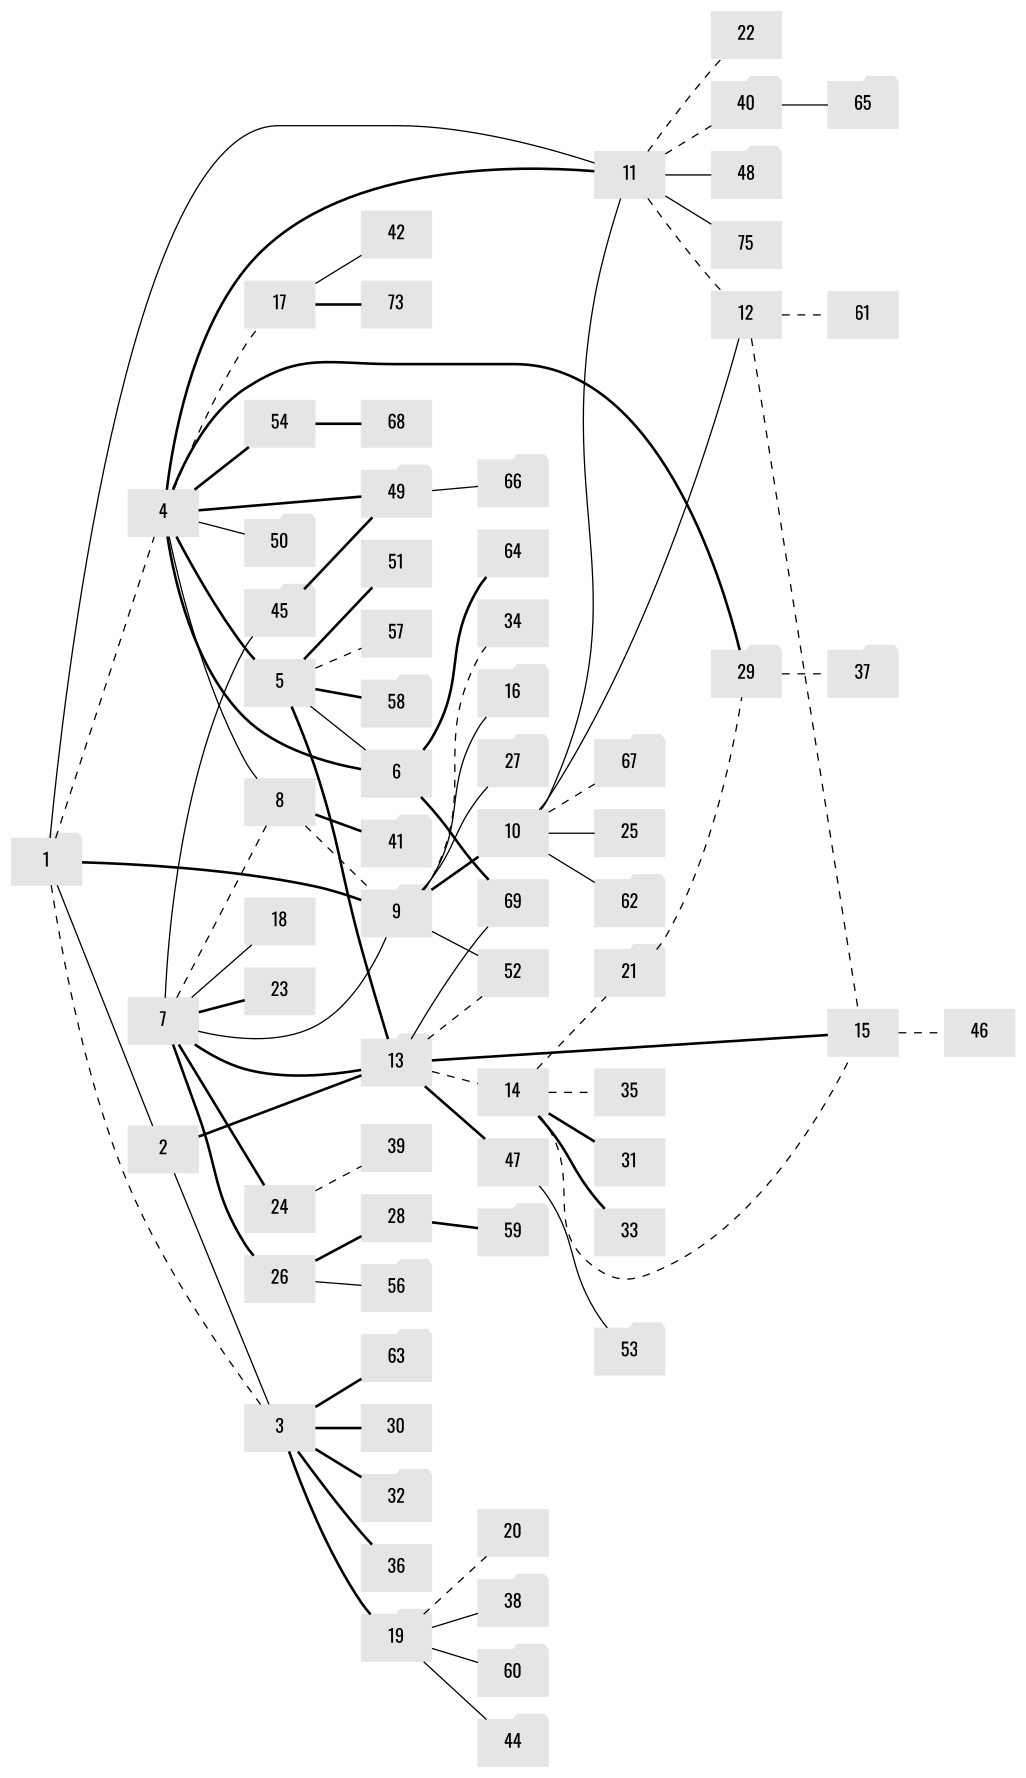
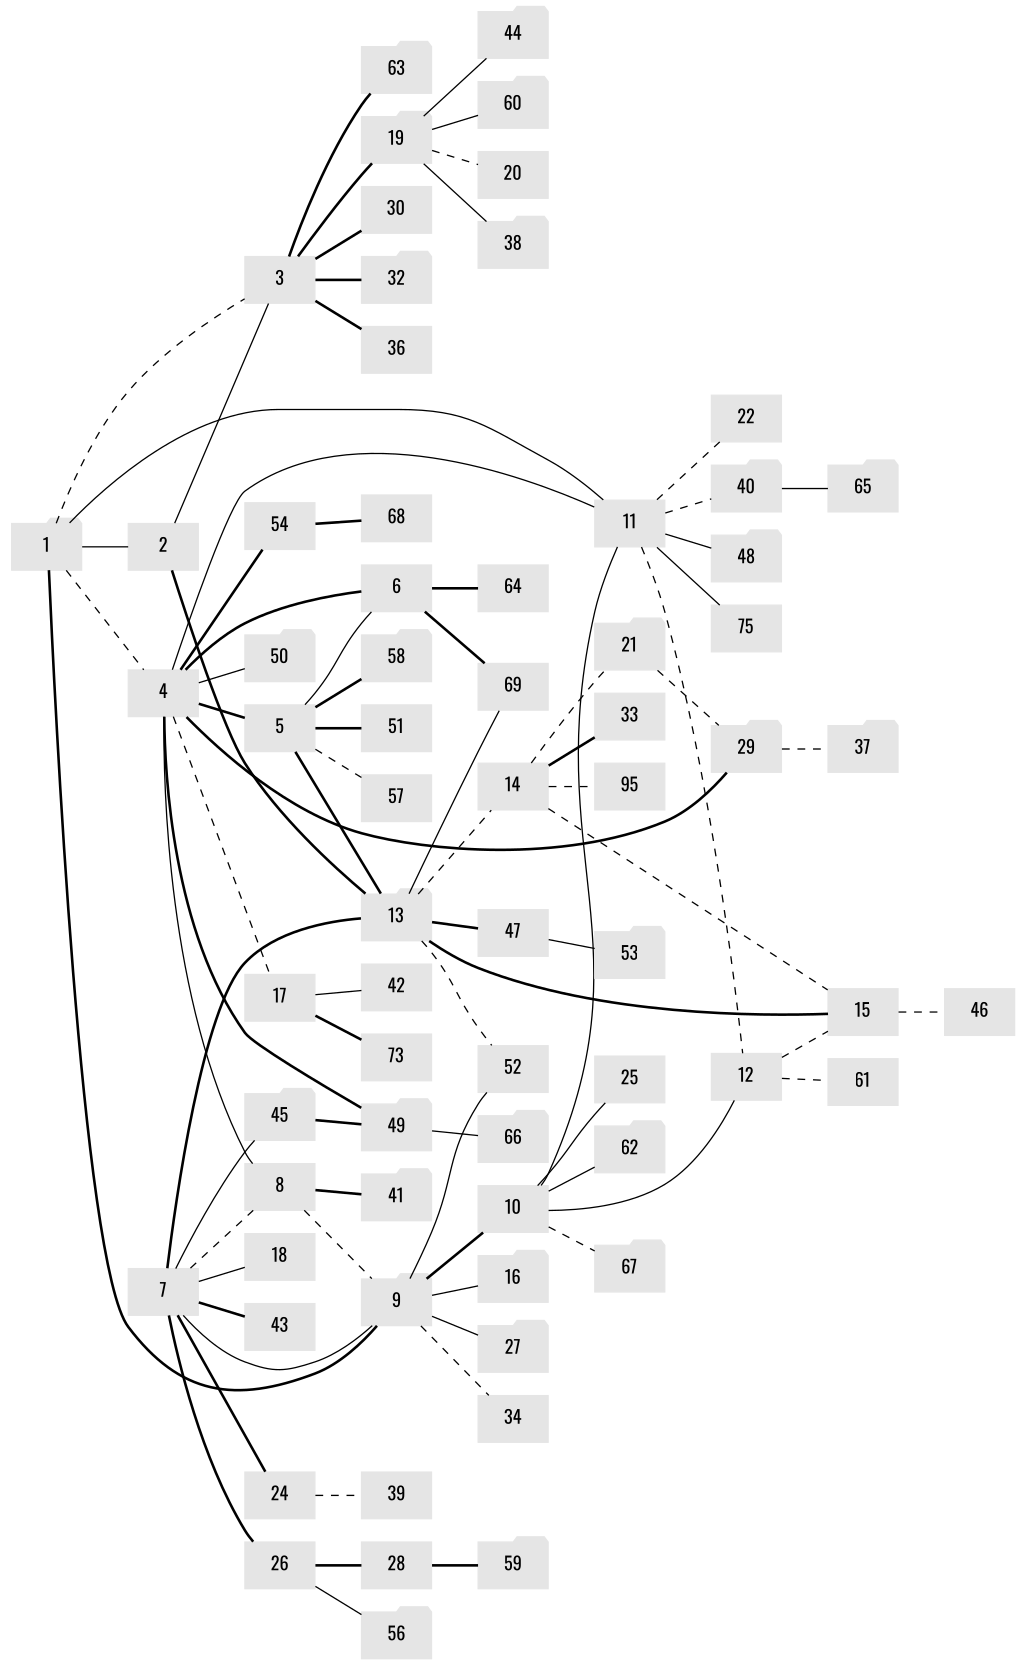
edge "11" -- "4": style bold -> solid
node "23": label "23" -> "43"
node "35": label "35" -> "95"
node "31": removed
